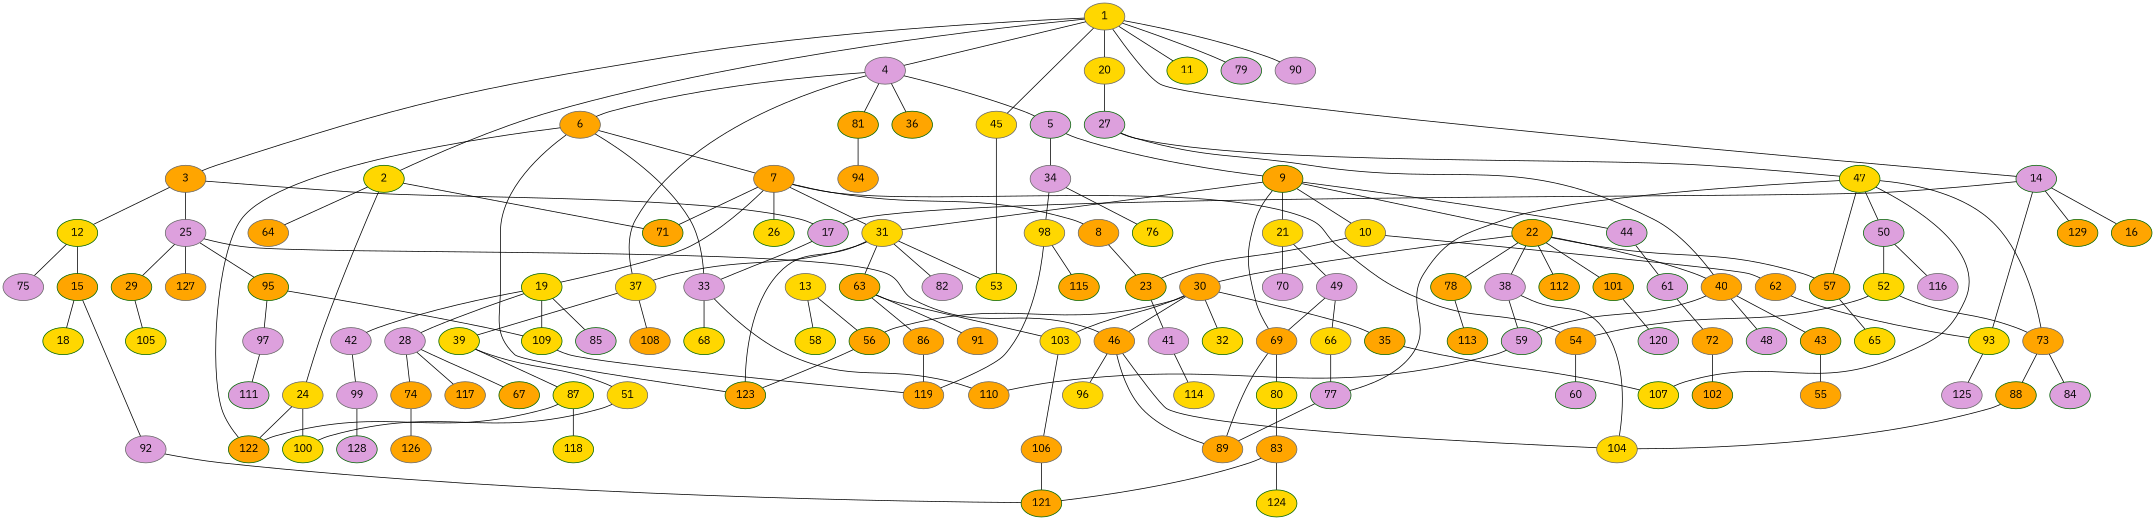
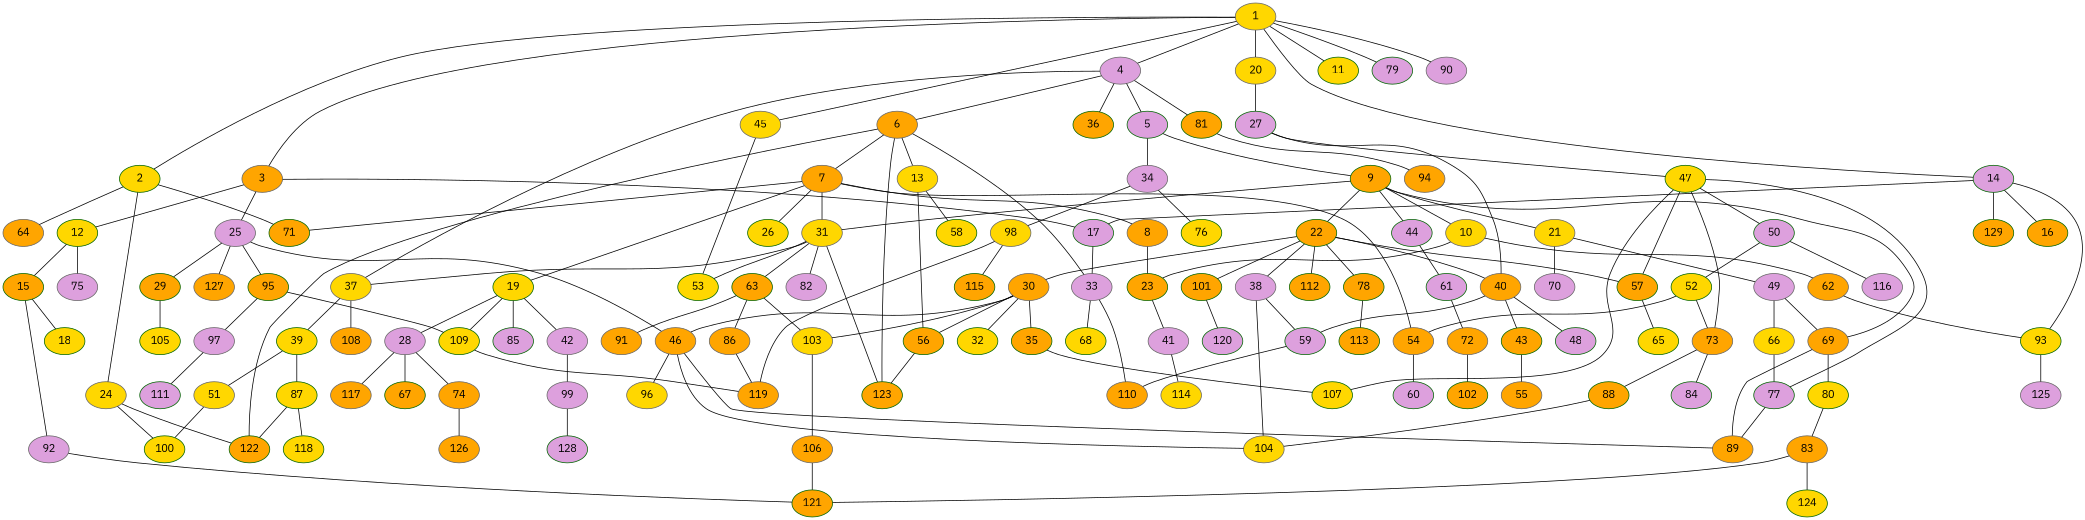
edge "6" -- "13": added
